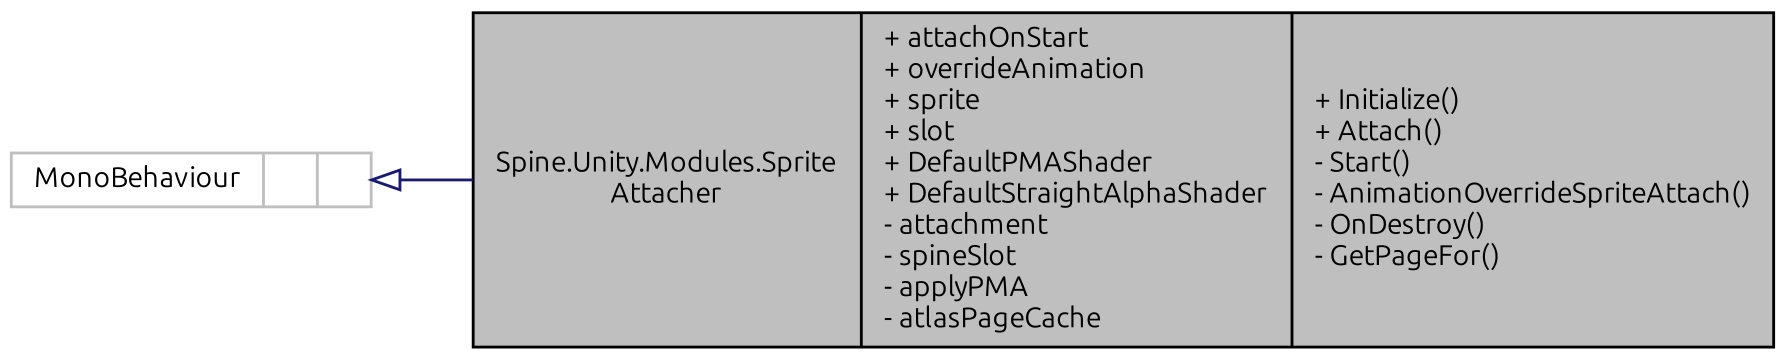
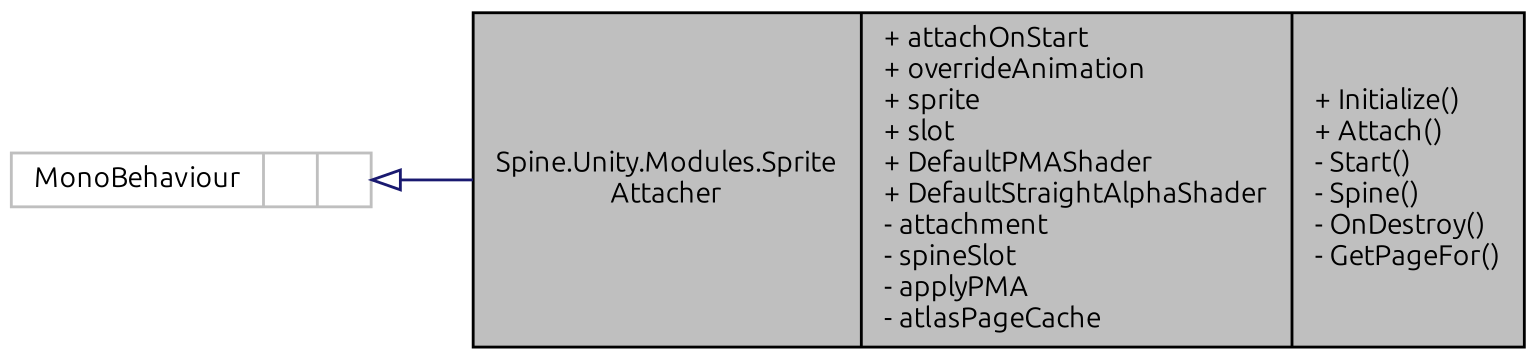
node "Spine.Unity.Modules.Sprite": text "- AnimationOverrideSpriteAttach()" -> "- Spine()"
